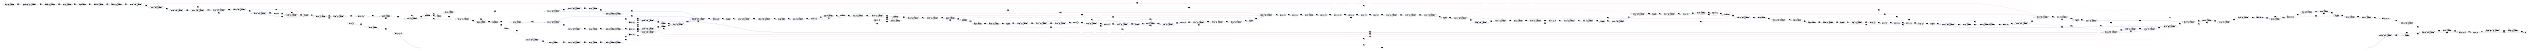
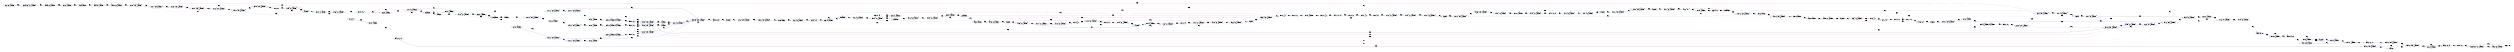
edge "sub x1 , x29 , # address" -> "mov x2 , # address": now "sub x1 , x29 , # address" -> "mov w11 , # address"
